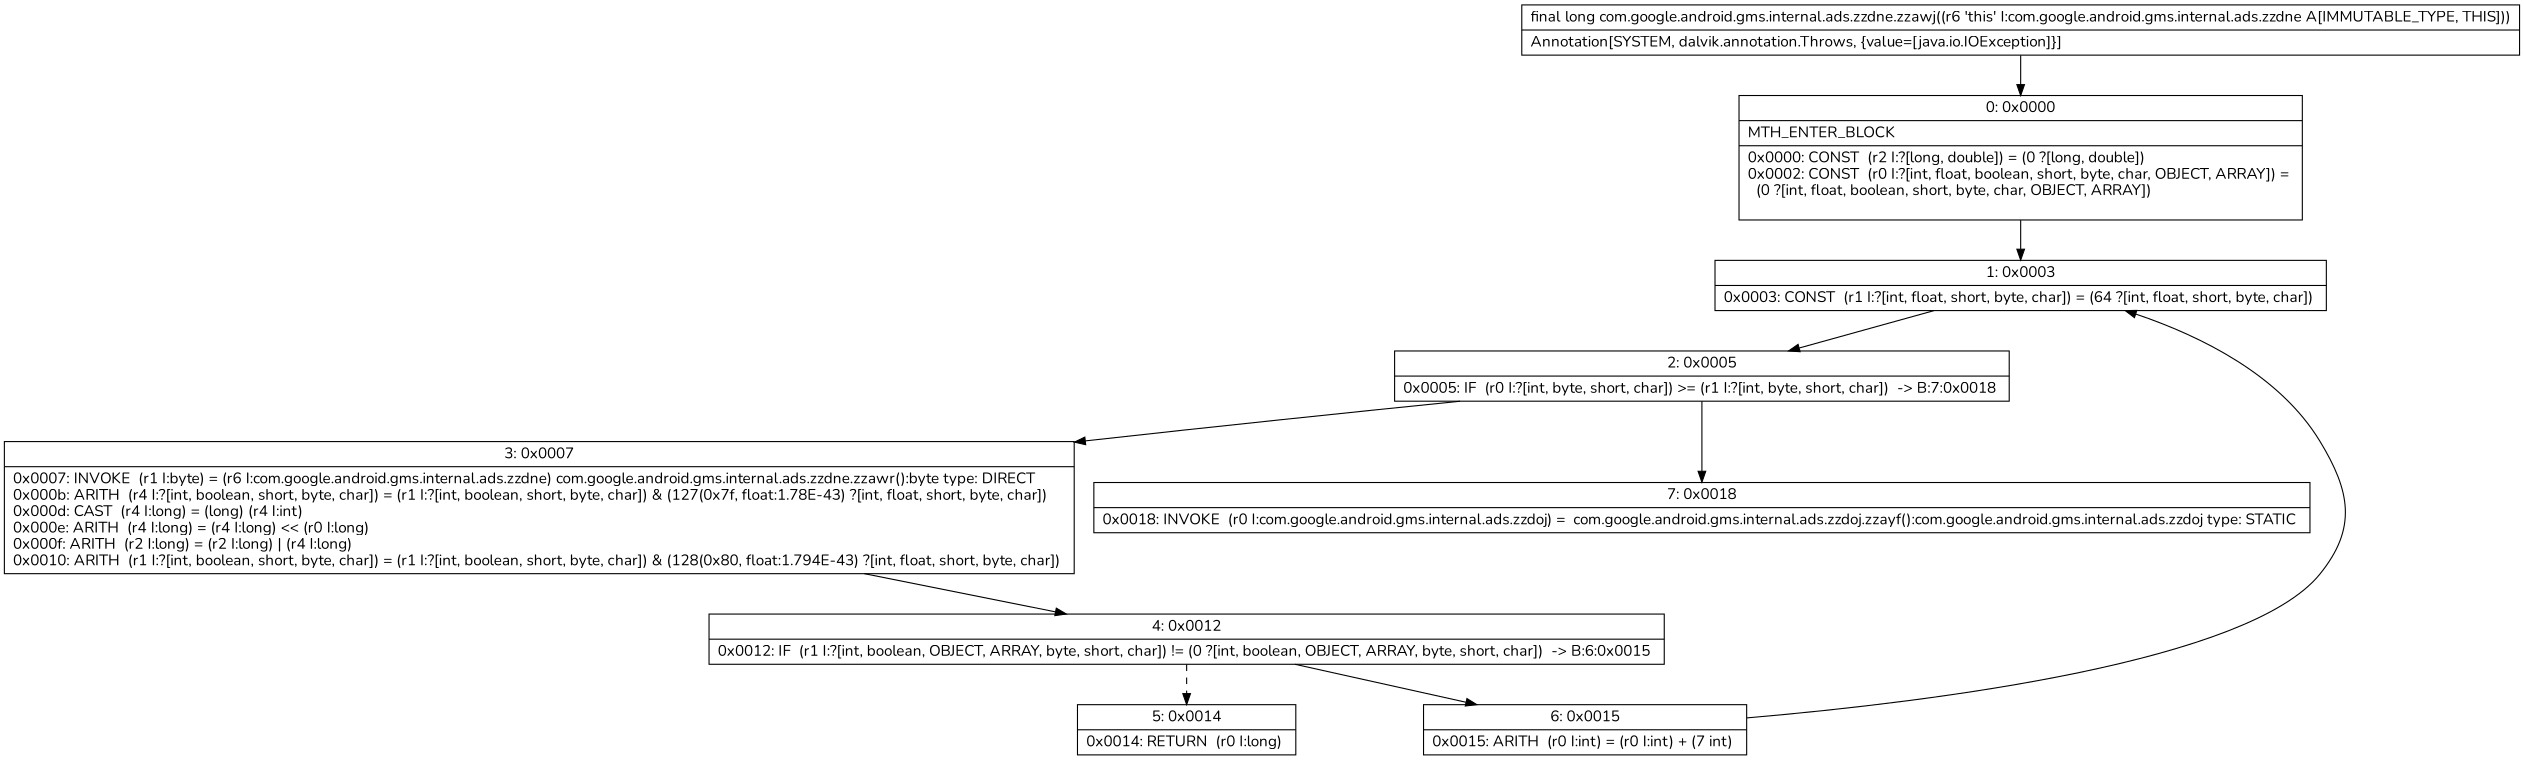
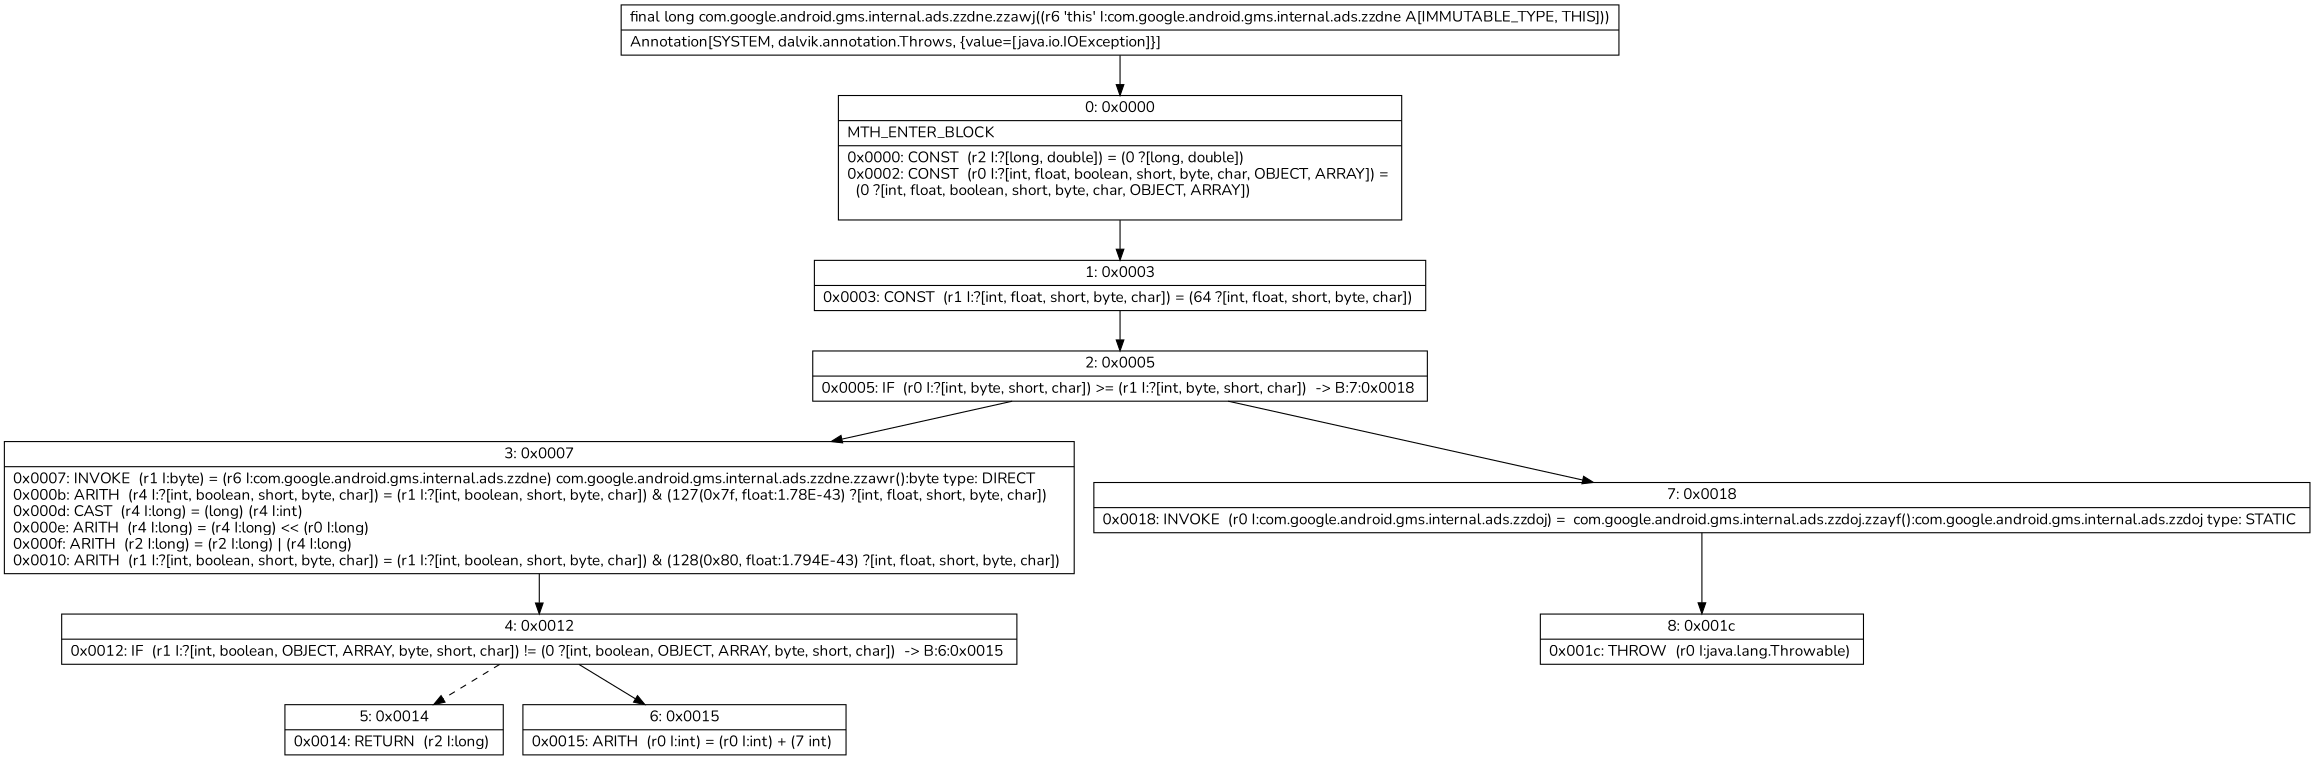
edge "6: 0x0015" -> "1: 0x0003": removed
node "8: 0x001c": added
node "5: 0x0014": text "0x0014: RETURN  (r0 I:long)" -> "0x0014: RETURN  (r2 I:long)"
